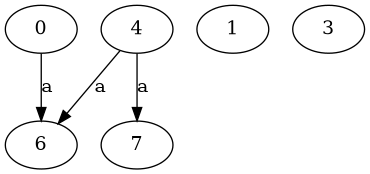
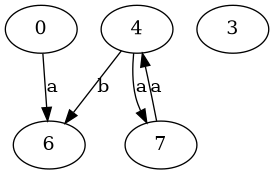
node "1": removed
edge "4" -> "6": label "a" -> "b"
edge "7" -> "4": added, label "a"
